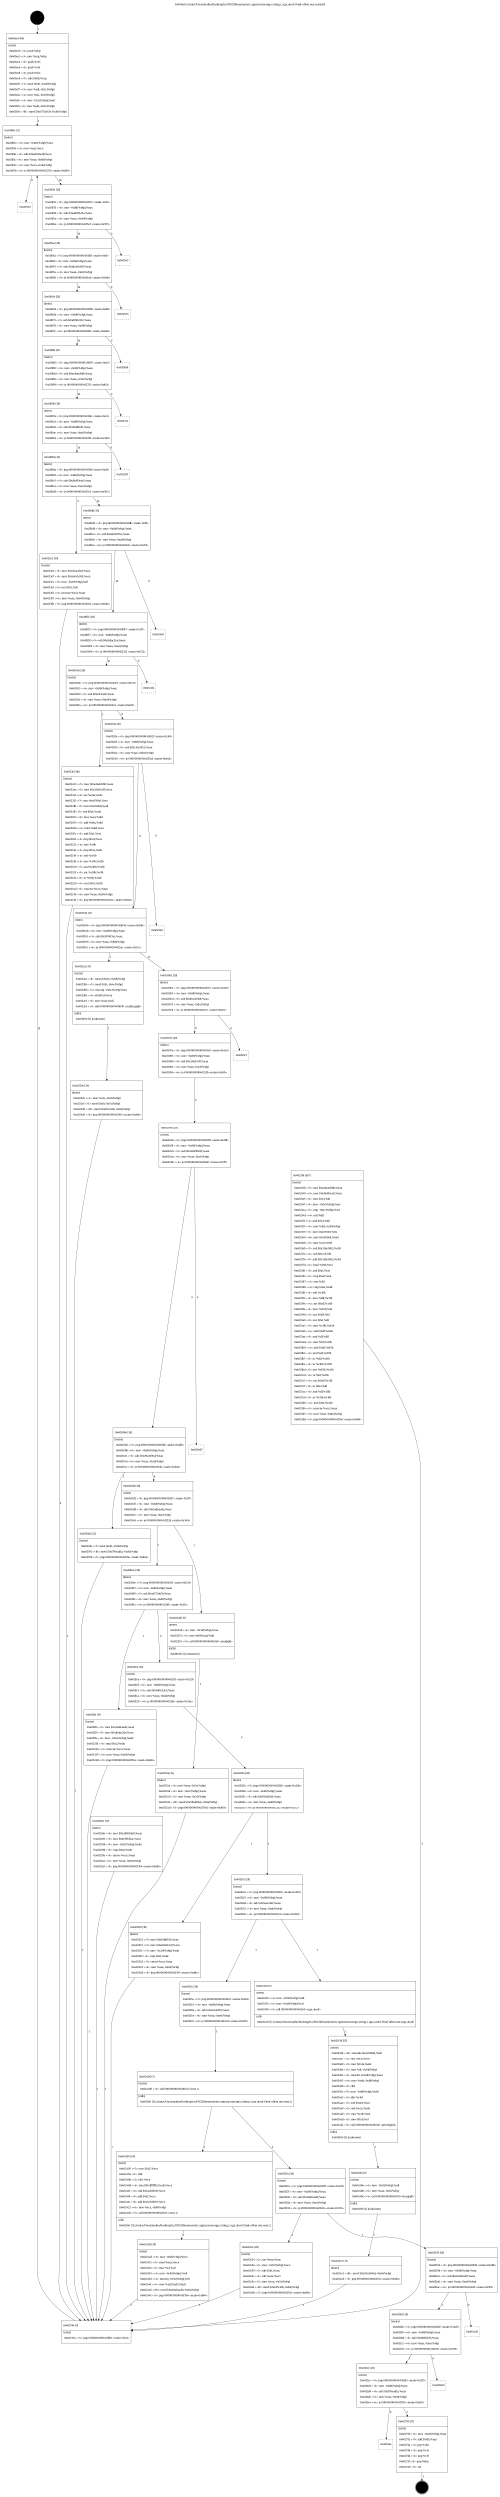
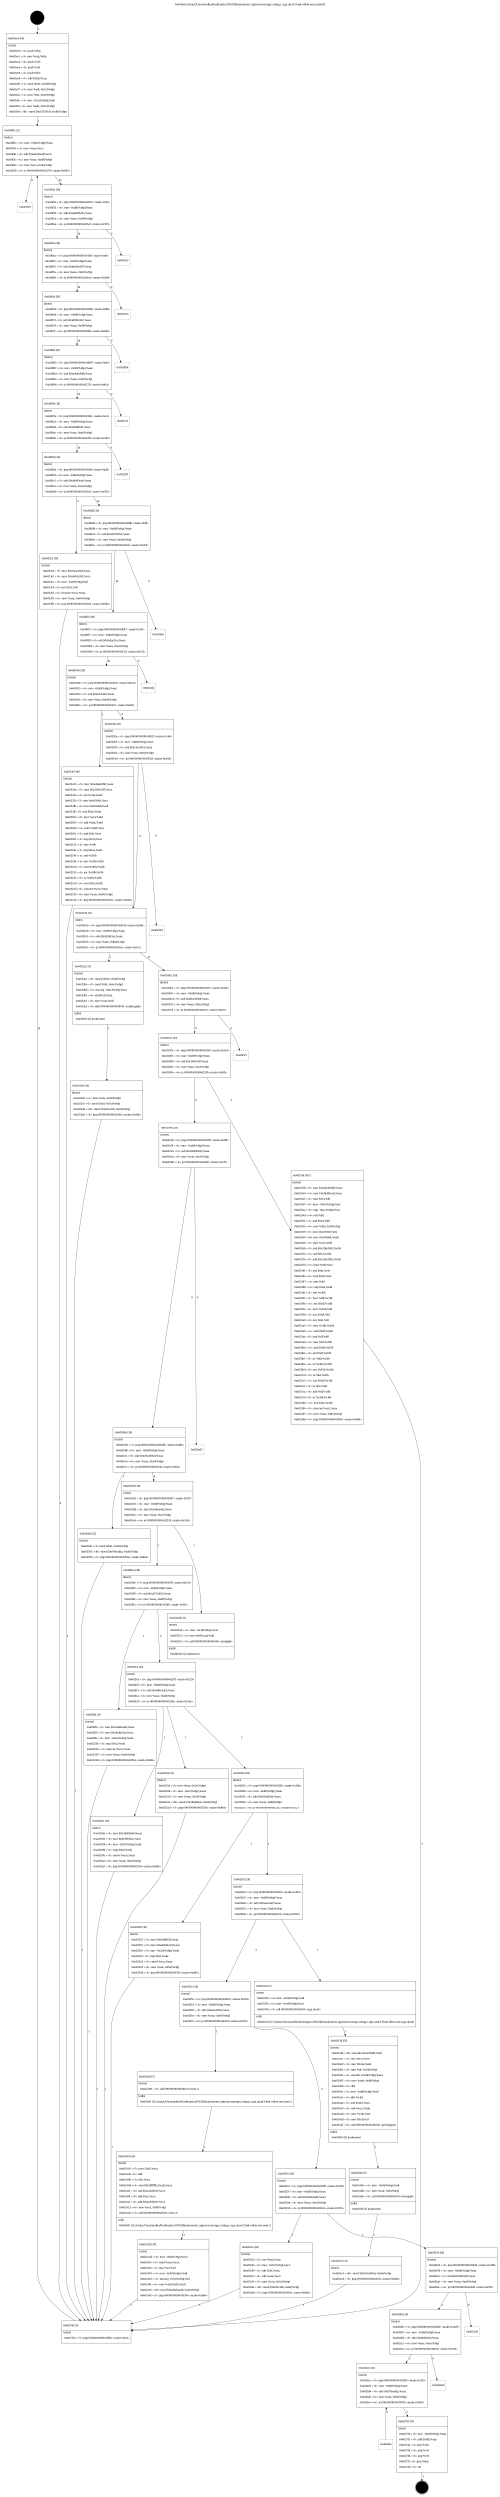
edge "0x40207e [28]" -> "0x40233b [167]": added, label "2"
edge "0x40222d [13]" -> "0x40223a [24]": now "0x40210a [28]" -> "0x40223a [24]"
edge "0x40210a [28]" -> "0x40228e [30]": added, label "1"
edge "0x402400 [5]" -> "0x40217a [28]": now "0x40215e [28]" -> "0x40217a [28]"
edge "0x402405 [40]" -> "0x40242d [39]": label " 1" -> " 11"
edge "0x4021ce [28]" -> "0x4021ea": reversed
